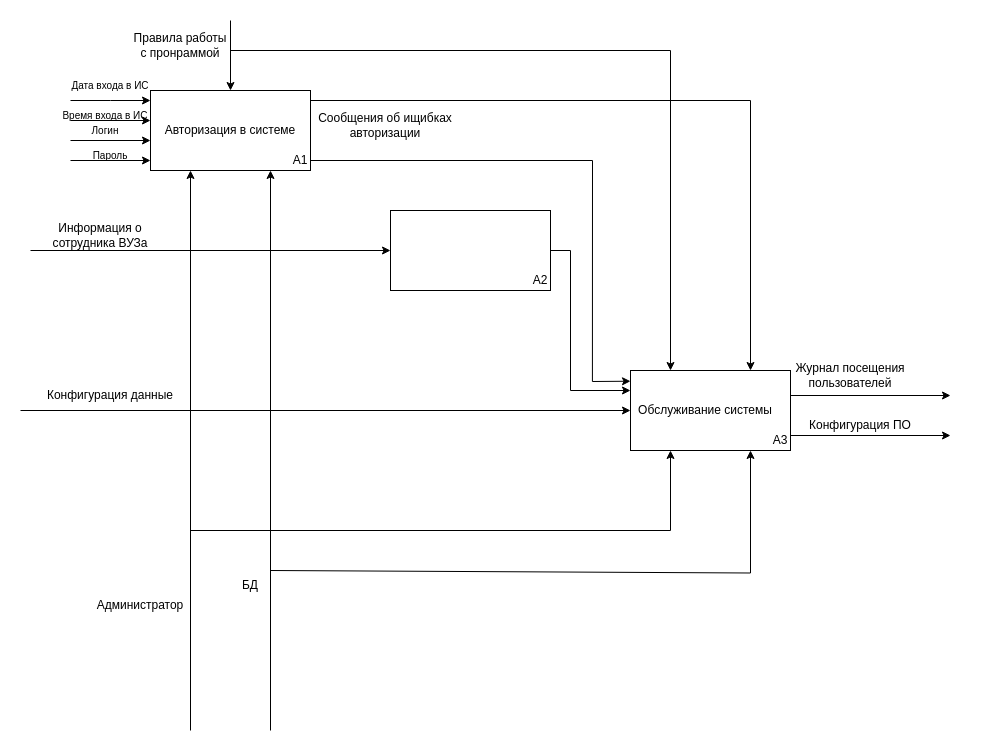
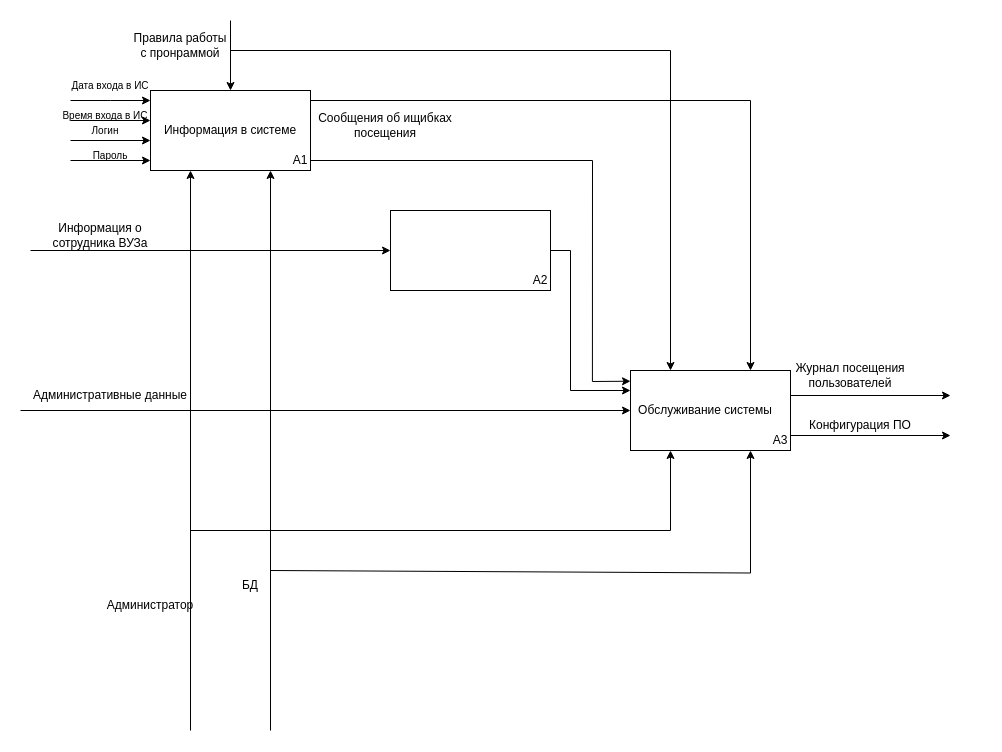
node "Сообщения об ищибках авторизации": label "Сообщения об ищибках авторизации" -> "Сообщения об ищибках посещения"
node "Авторизация в системе": label "Авторизация в системе" -> "Информация в системе"
node "Конфигурация данные": label "Конфигурация данные" -> "Административные данные"
node "Администратор": moved (141, 606) -> (151, 606)
